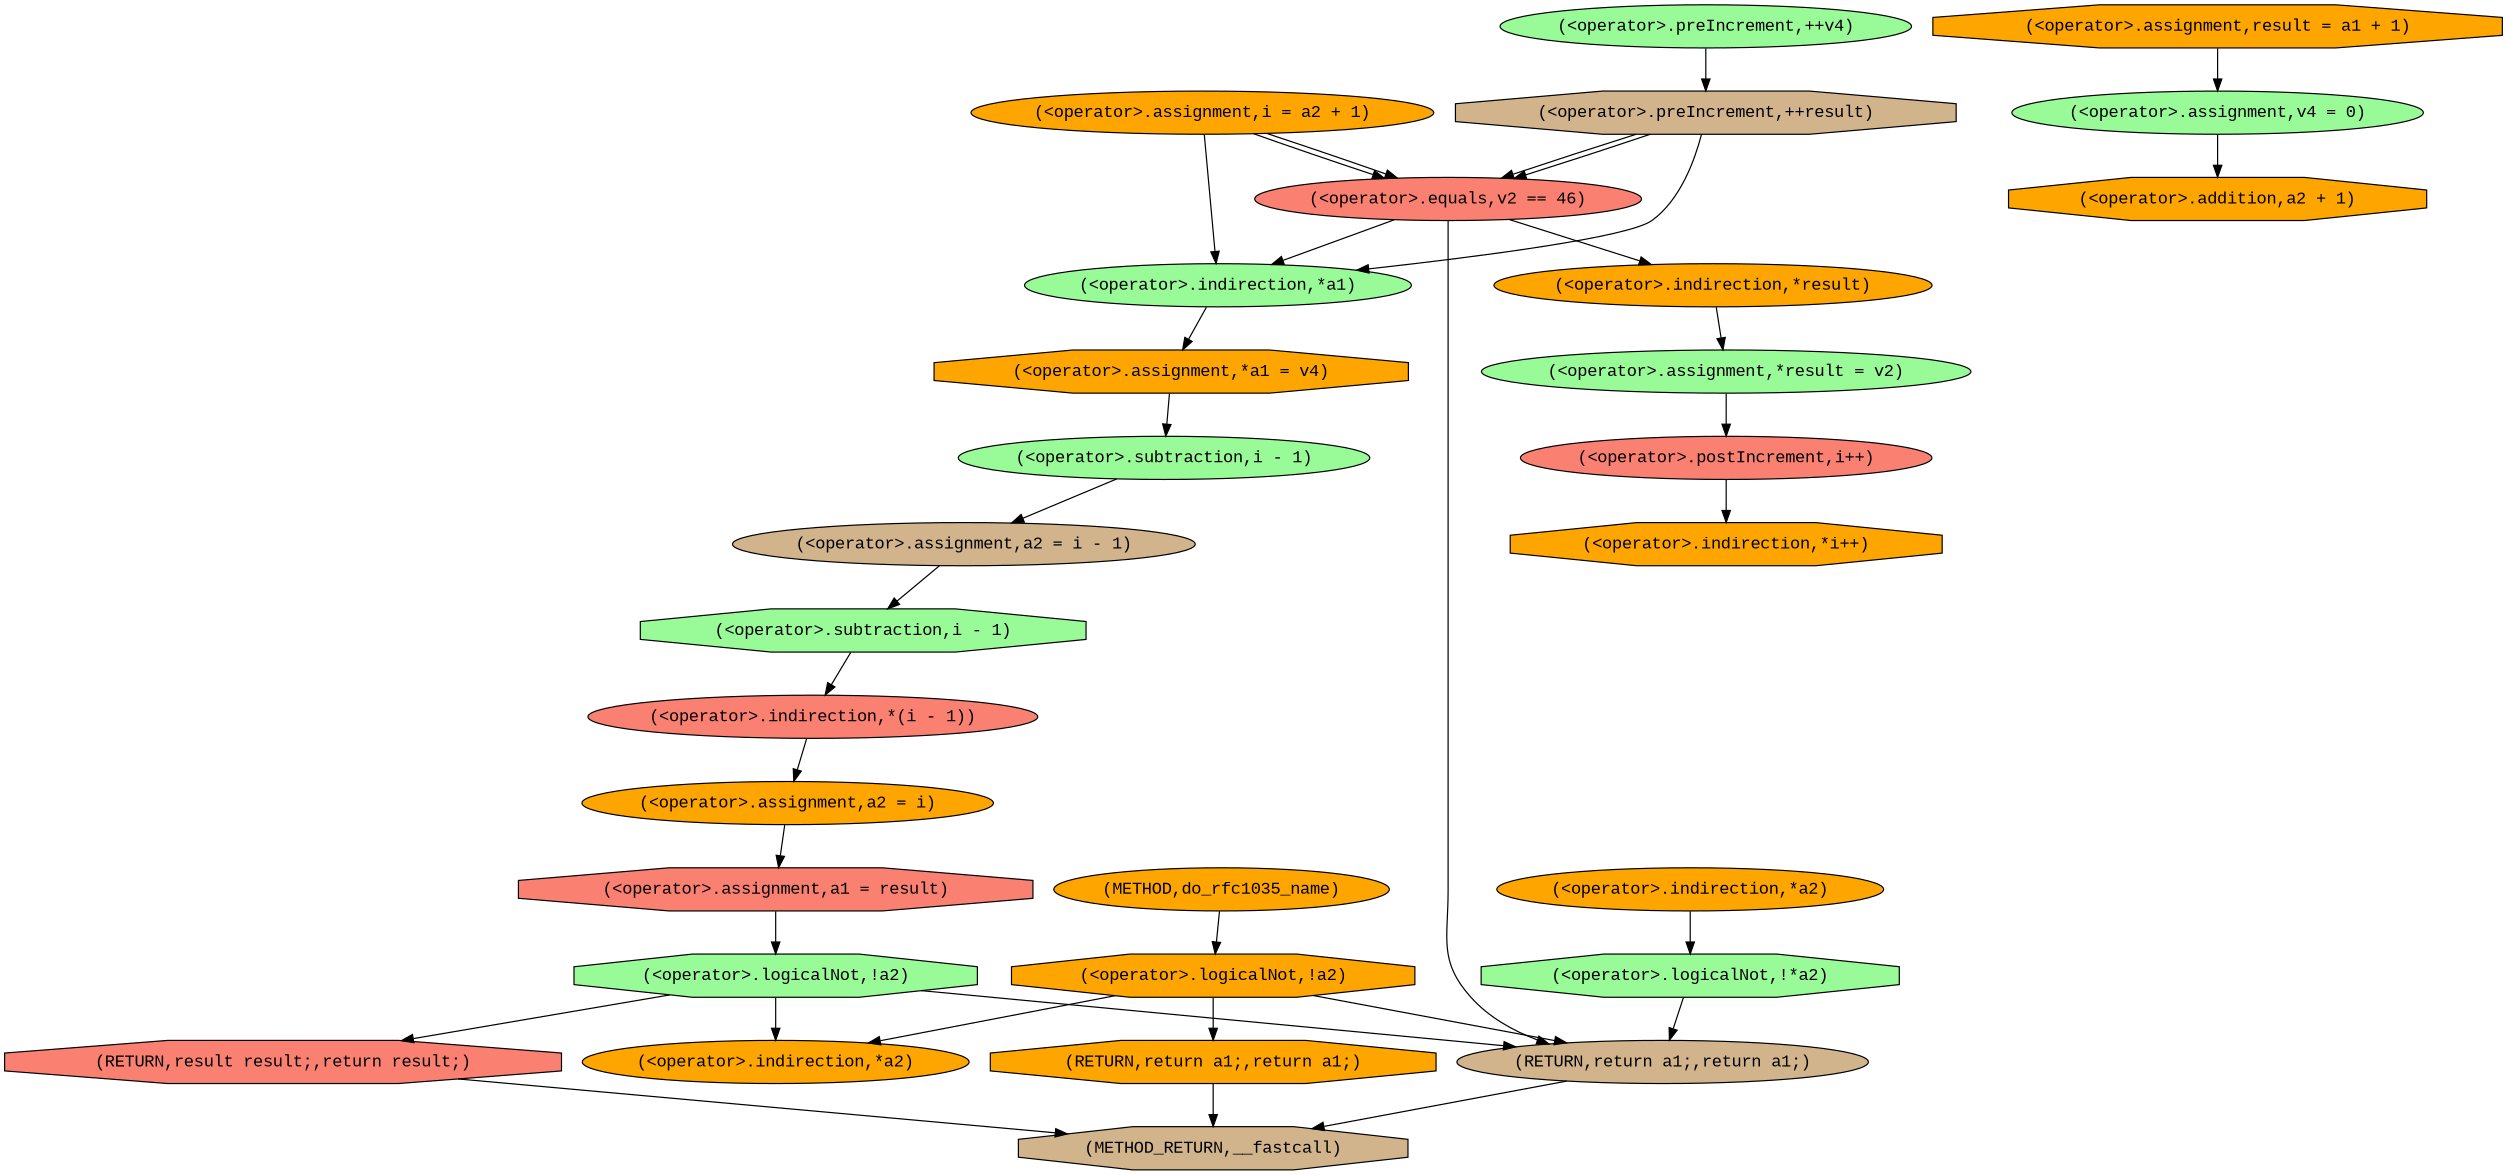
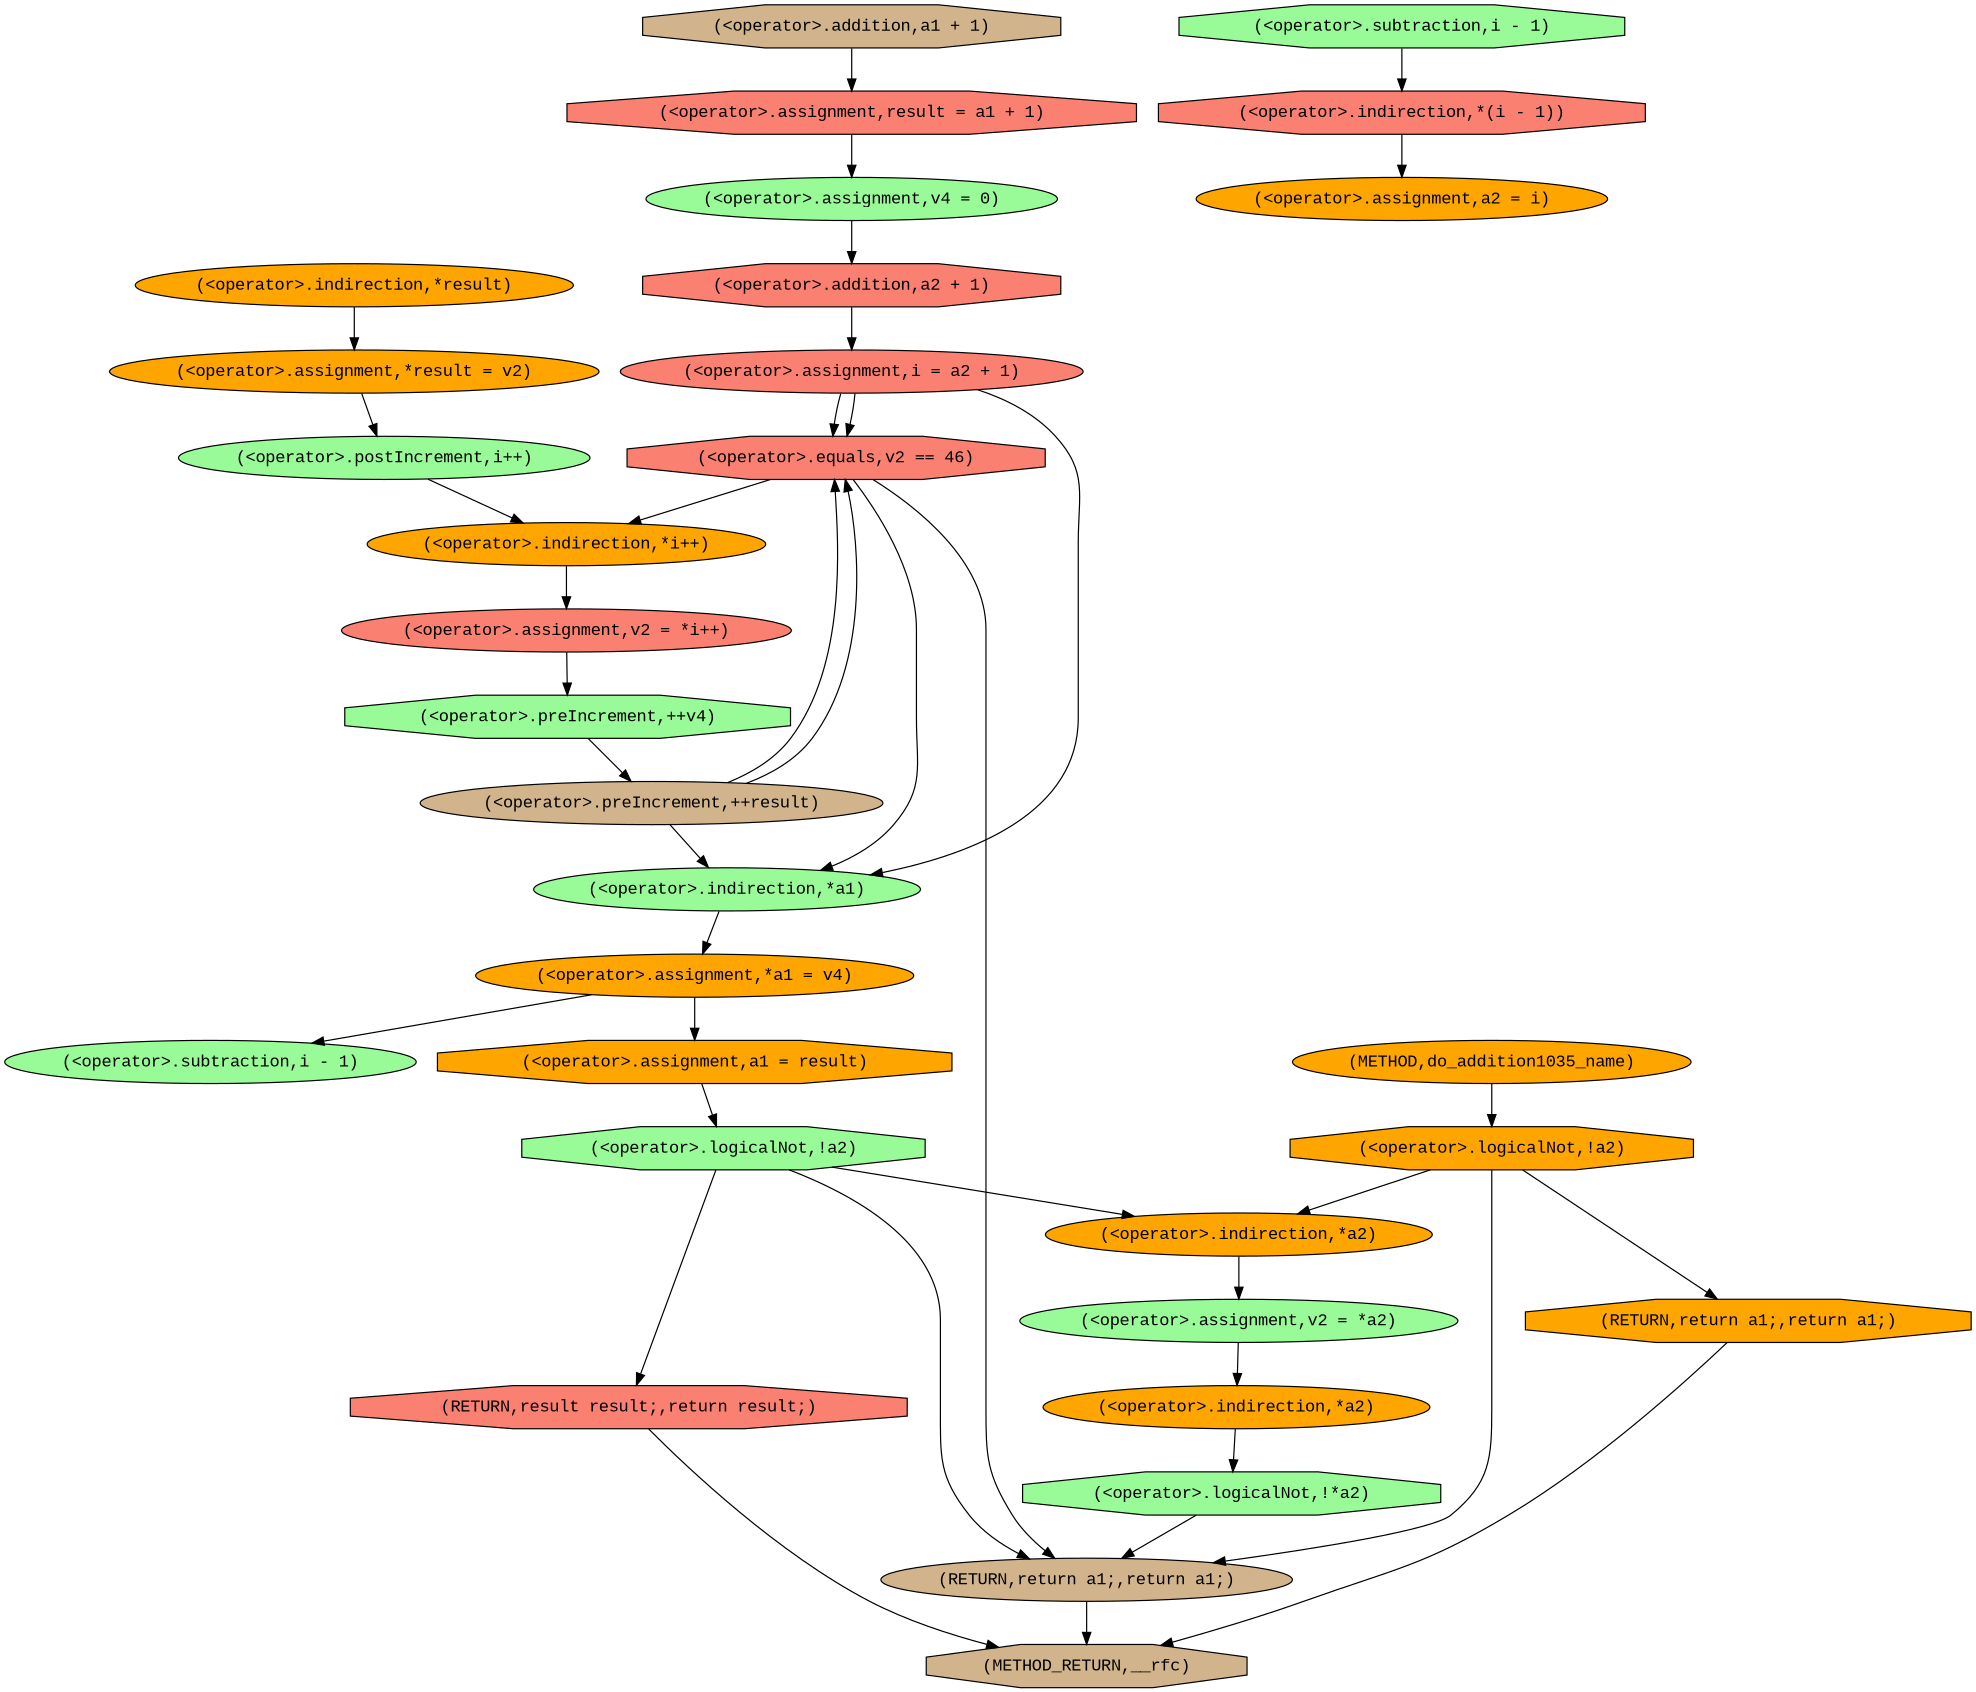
node "(<operator>.addition,a1 + 1)": added
node "(<operator>.preIncrement,++v4)": shape ellipse -> octagon
node "(<operator>.assignment,result = a1 + 1)": fillcolor orange -> salmon
node "(<operator>.assignment,i = a2 + 1)": fillcolor orange -> salmon
node "(<operator>.preIncrement,++result)": shape octagon -> ellipse
node "(<operator>.equals,v2 == 46)": shape ellipse -> octagon
node "(<operator>.addition,a2 + 1)": fillcolor orange -> salmon
edge "(<operator>.equals,v2 == 46)" -> "(<operator>.indirection,*result)": now "(<operator>.equals,v2 == 46)" -> "(<operator>.indirection,*i++)"
edge "(<operator>.addition,a2 + 1)" -> "(<operator>.assignment,i = a2 + 1)": added
node "(<operator>.assignment,*a1 = v4)": shape octagon -> ellipse
node "(<operator>.assignment,*result = v2)": fillcolor palegreen -> orange
node "(<operator>.postIncrement,i++)": fillcolor salmon -> palegreen
node "(<operator>.assignment,a2 = i - 1)": removed
node "(<operator>.indirection,*i++)": shape octagon -> ellipse
node "(<operator>.assignment,v2 = *i++)": added
node "(<operator>.indirection,*(i - 1))": shape ellipse -> octagon
edge "(<operator>.assignment,a2 = i)" -> "(<operator>.assignment,a1 = result)": now "(<operator>.assignment,*a1 = v4)" -> "(<operator>.assignment,a1 = result)"
node "(<operator>.assignment,a1 = result)": fillcolor salmon -> orange
node "(METHOD,do_rfc1035_name)": label "(METHOD,do_rfc1035_name)" -> "(METHOD,do_addition1035_name)"
node "(METHOD_RETURN,__fastcall)": label "(METHOD_RETURN,__fastcall)" -> "(METHOD_RETURN,__rfc)"
node "(<operator>.assignment,v2 = *a2)": added
